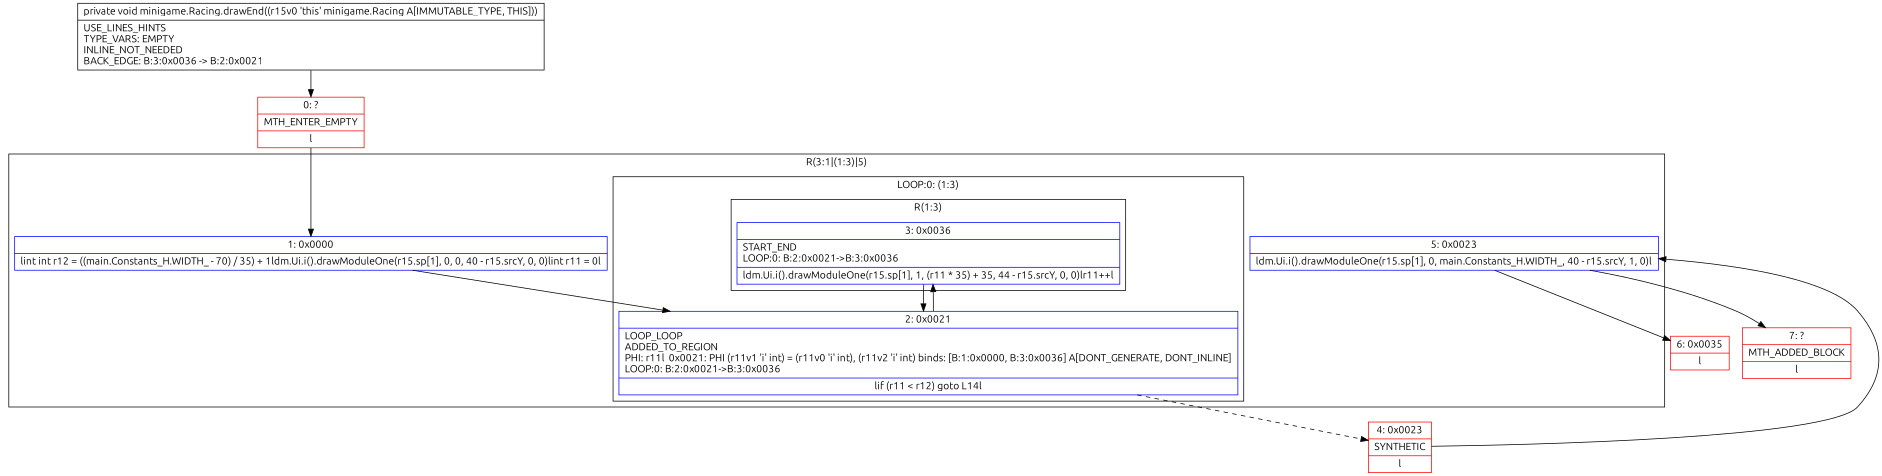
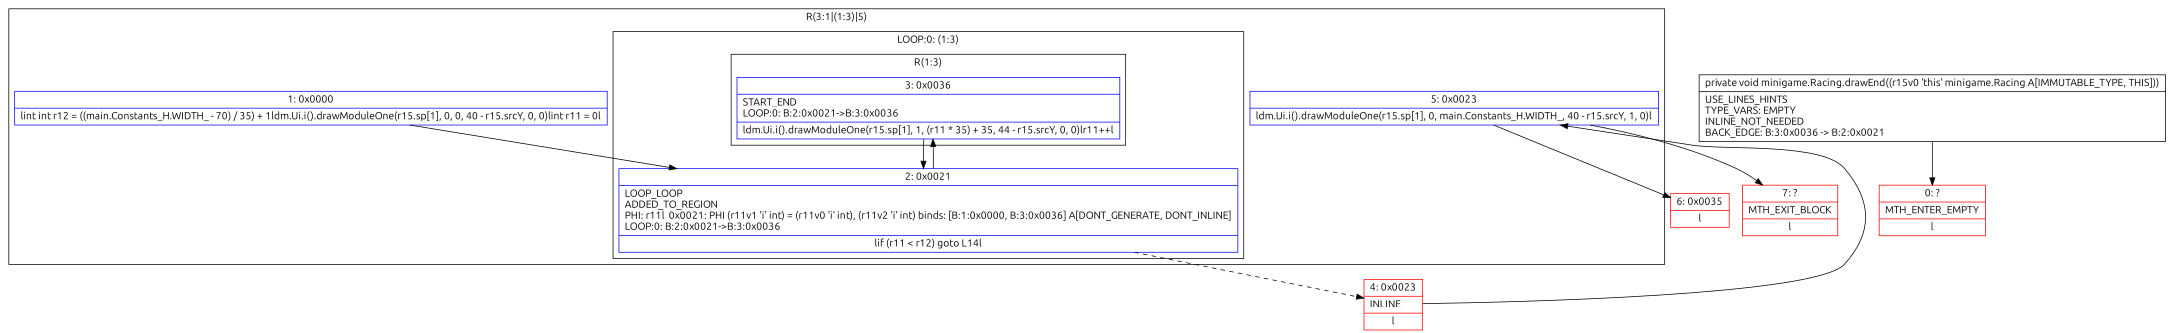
edge "0: ?" -> "1: 0x0000": removed
node "7: ?": text "MTH_ADDED_BLOCK" -> "MTH_EXIT_BLOCK"
node "4: 0x0023": text "SYNTHETIC" -> "INLINE"
